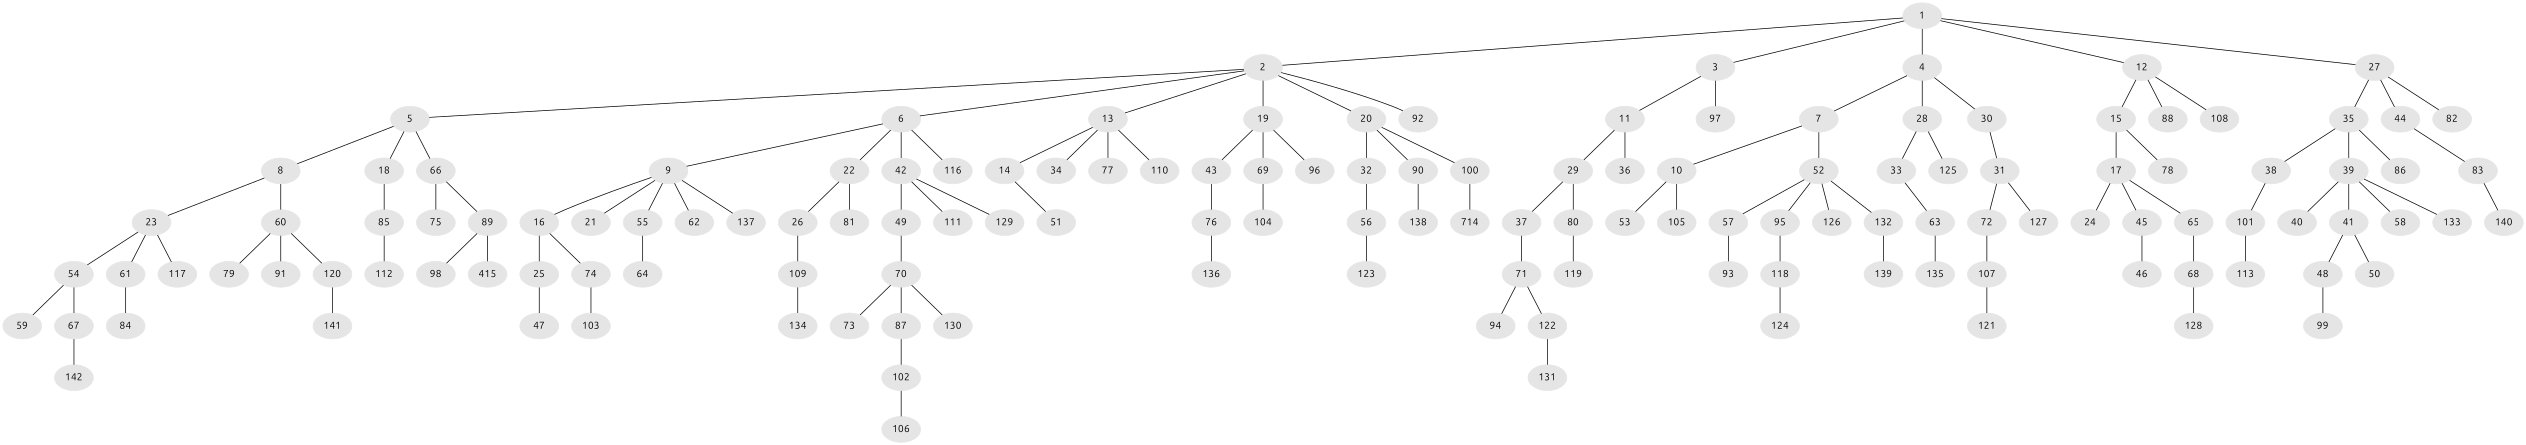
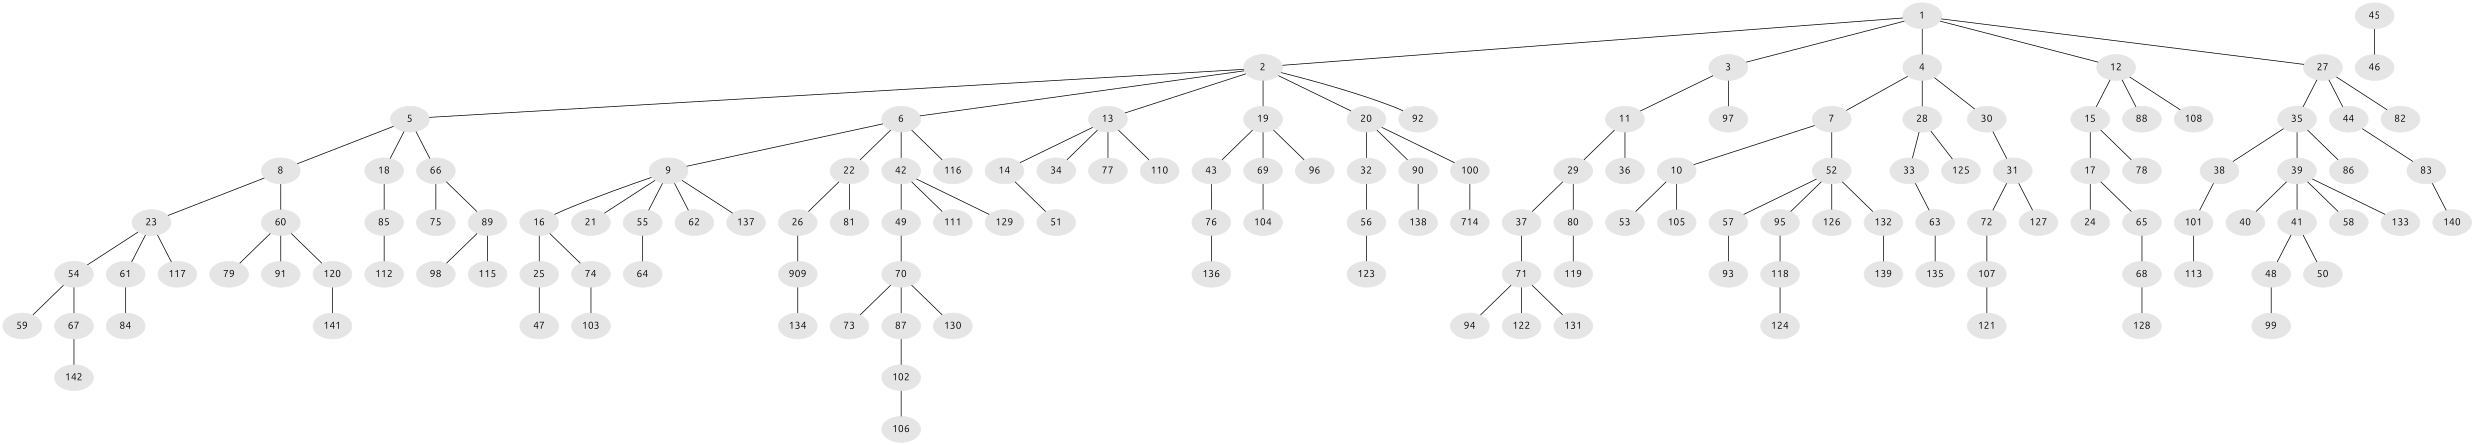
edge "17" -- "45": removed
node "415": label "415" -> "115"
node "109": label "109" -> "909"
edge "122" -- "131": now "71" -- "131"
